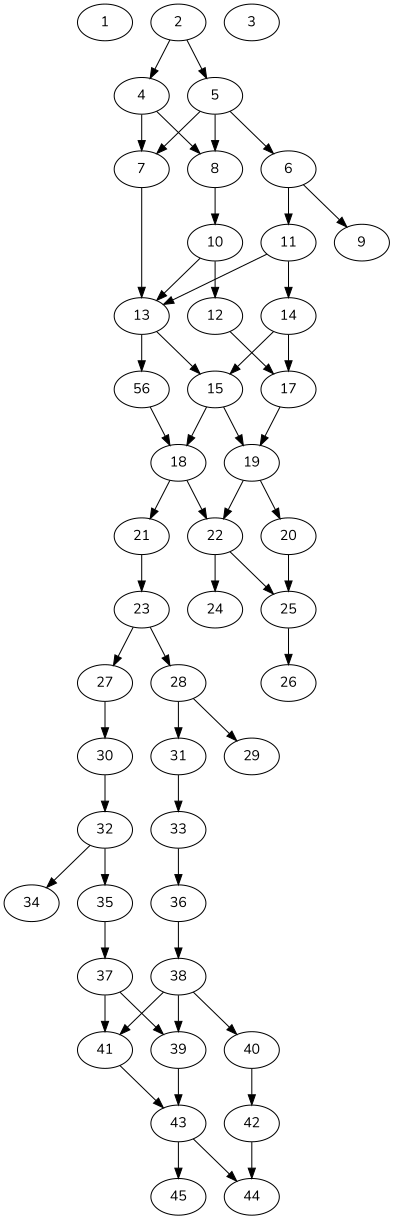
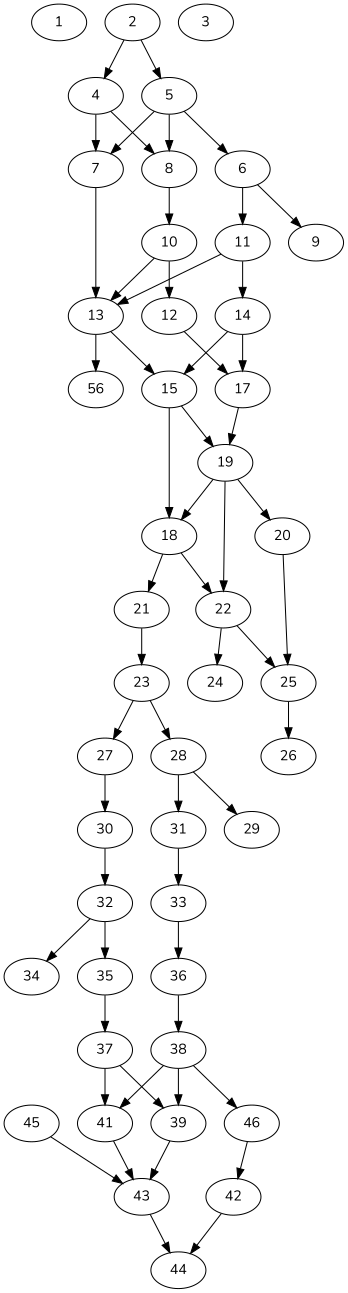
edge "56" -> "18": now "19" -> "18"
node "40": label "40" -> "46"
edge "43" -> "45": reversed
